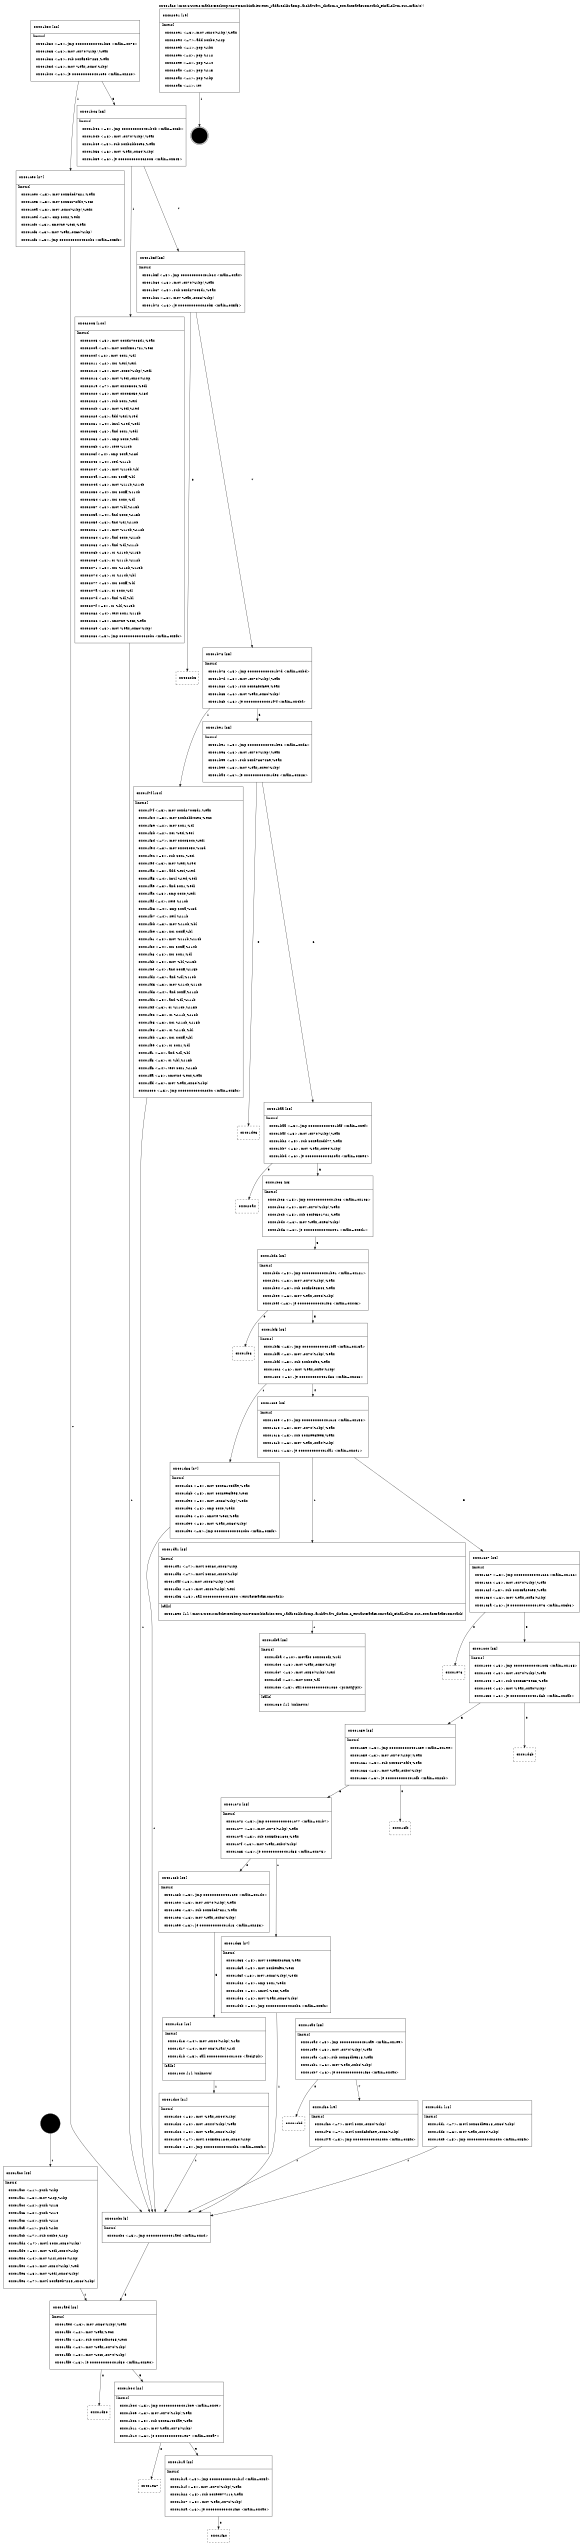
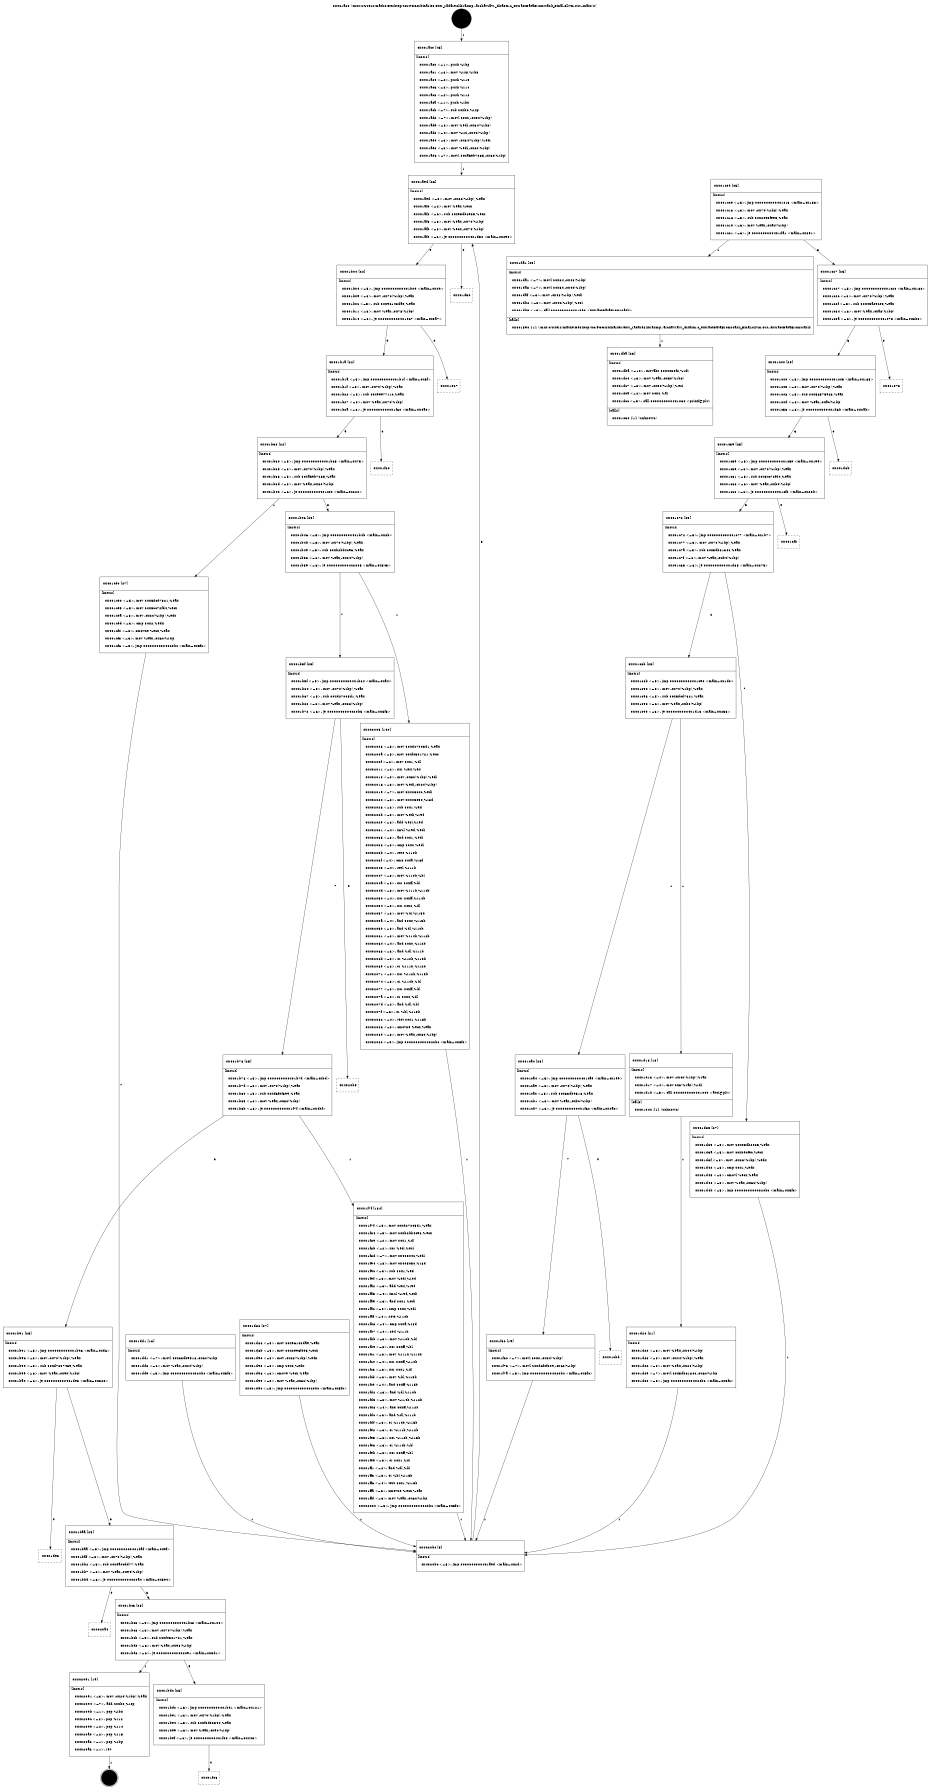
edge "0x401b1a [22]" -> "0x401b30 [22]": added, label "9"
edge "0x401c8b [25]" -> "0x401ca4 [25]": added, label "1"
node "0x401bf5 [25]": removed
edge "0x401bc3 [25]" -> "0x402091 [19]": added, label "1"
edge "0x401c8b [25]" -> "0x401d13 [13]": label " 6" -> " 1"
